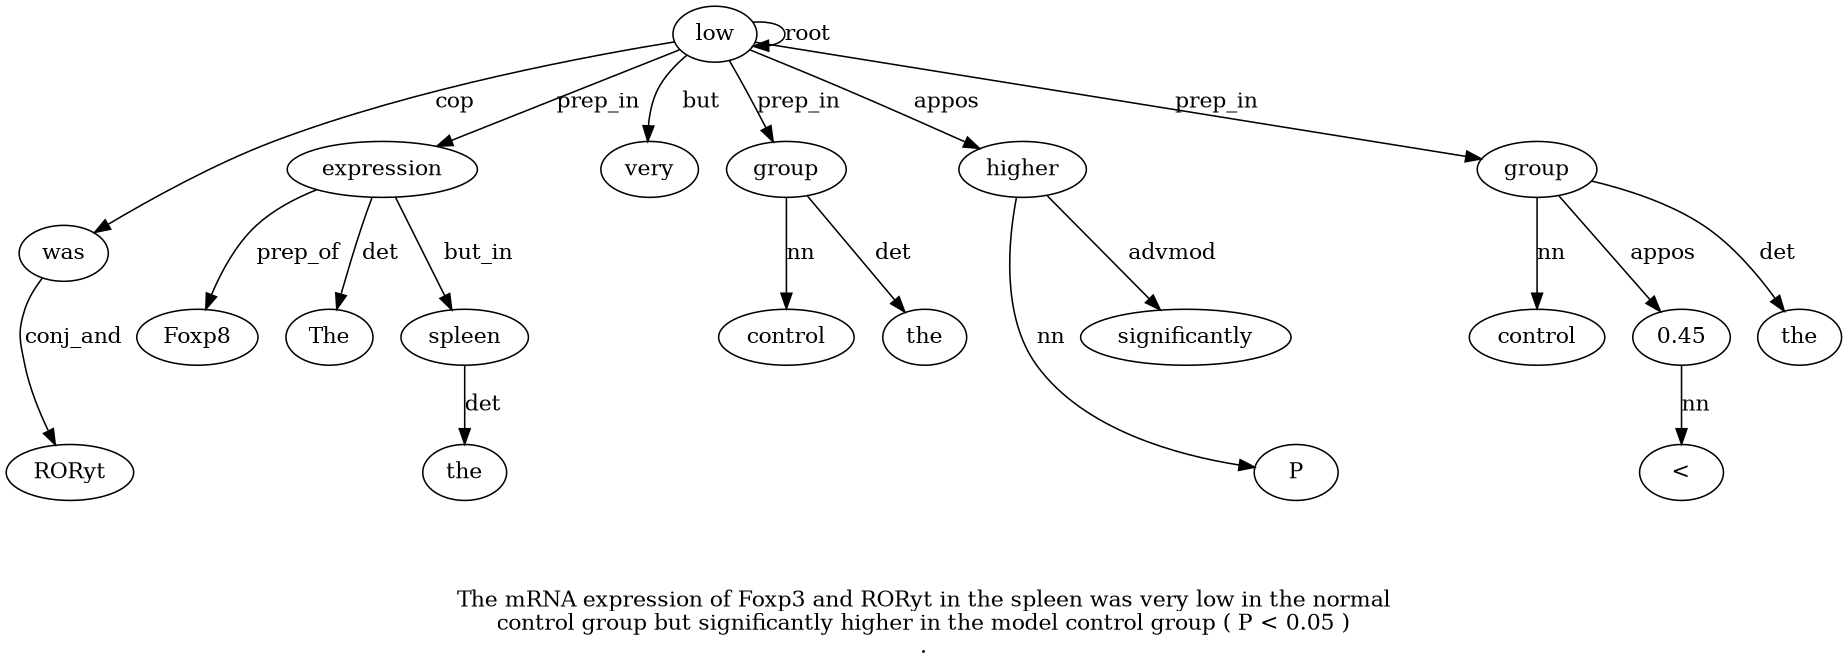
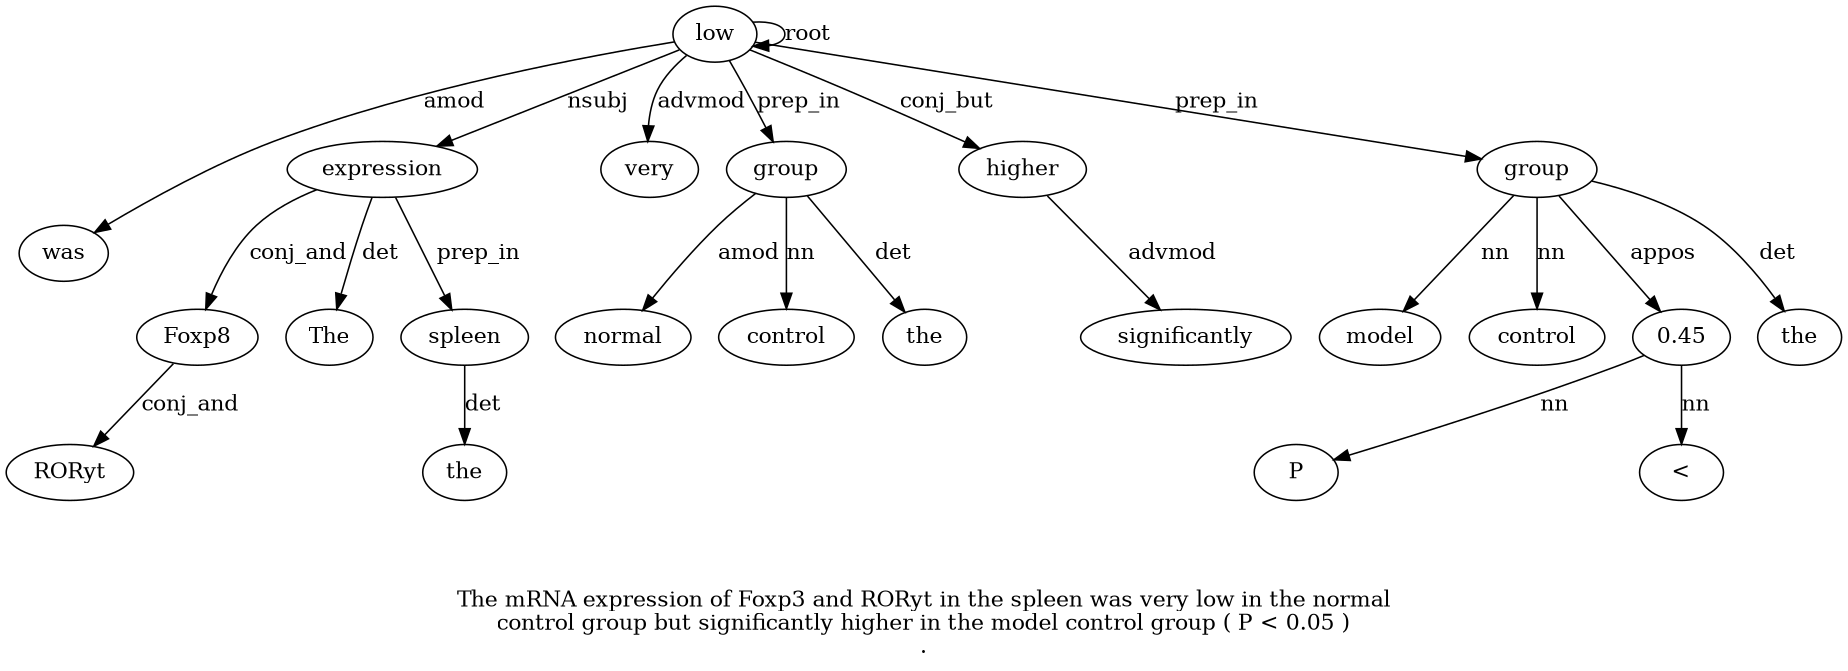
edge "low" -> "was": label "cop" -> "amod"
edge "low" -> "expression": label "prep_in" -> "nsubj"
edge "low" -> "very": label "but" -> "advmod"
edge "low" -> "higher": label "appos" -> "conj_but"
edge "expression" -> "Foxp8": label "prep_of" -> "conj_and"
edge "expression" -> "spleen": label "but_in" -> "prep_in"
node "normal": added
node "model": added
edge "was" -> "RORyt": now "Foxp8" -> "RORyt"
edge "higher" -> "P": now "0.45" -> "P"
